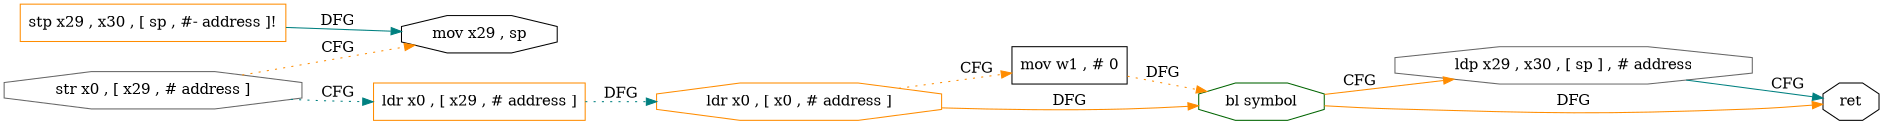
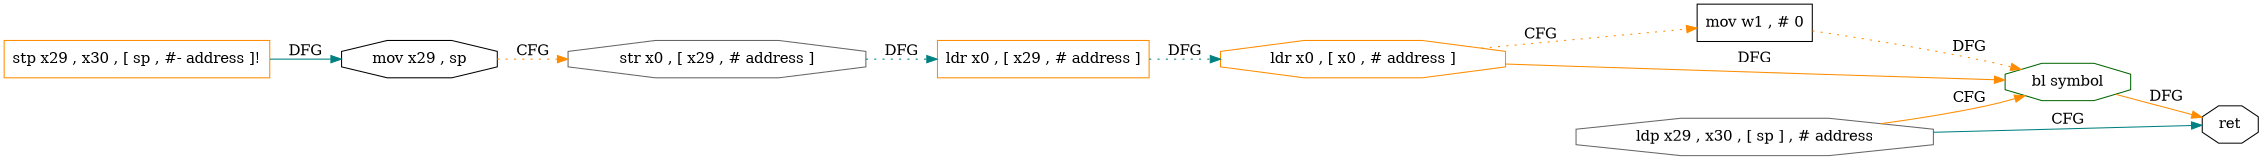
edge "str x0 , [ x29 , # address ]" -> "mov x29 , sp": reversed
edge "bl symbol" -> "ldp x29 , x30 , [ sp ] , # address": reversed
edge "str x0 , [ x29 , # address ]" -> "ldr x0 , [ x29 , # address ]": label "CFG" -> "DFG"
